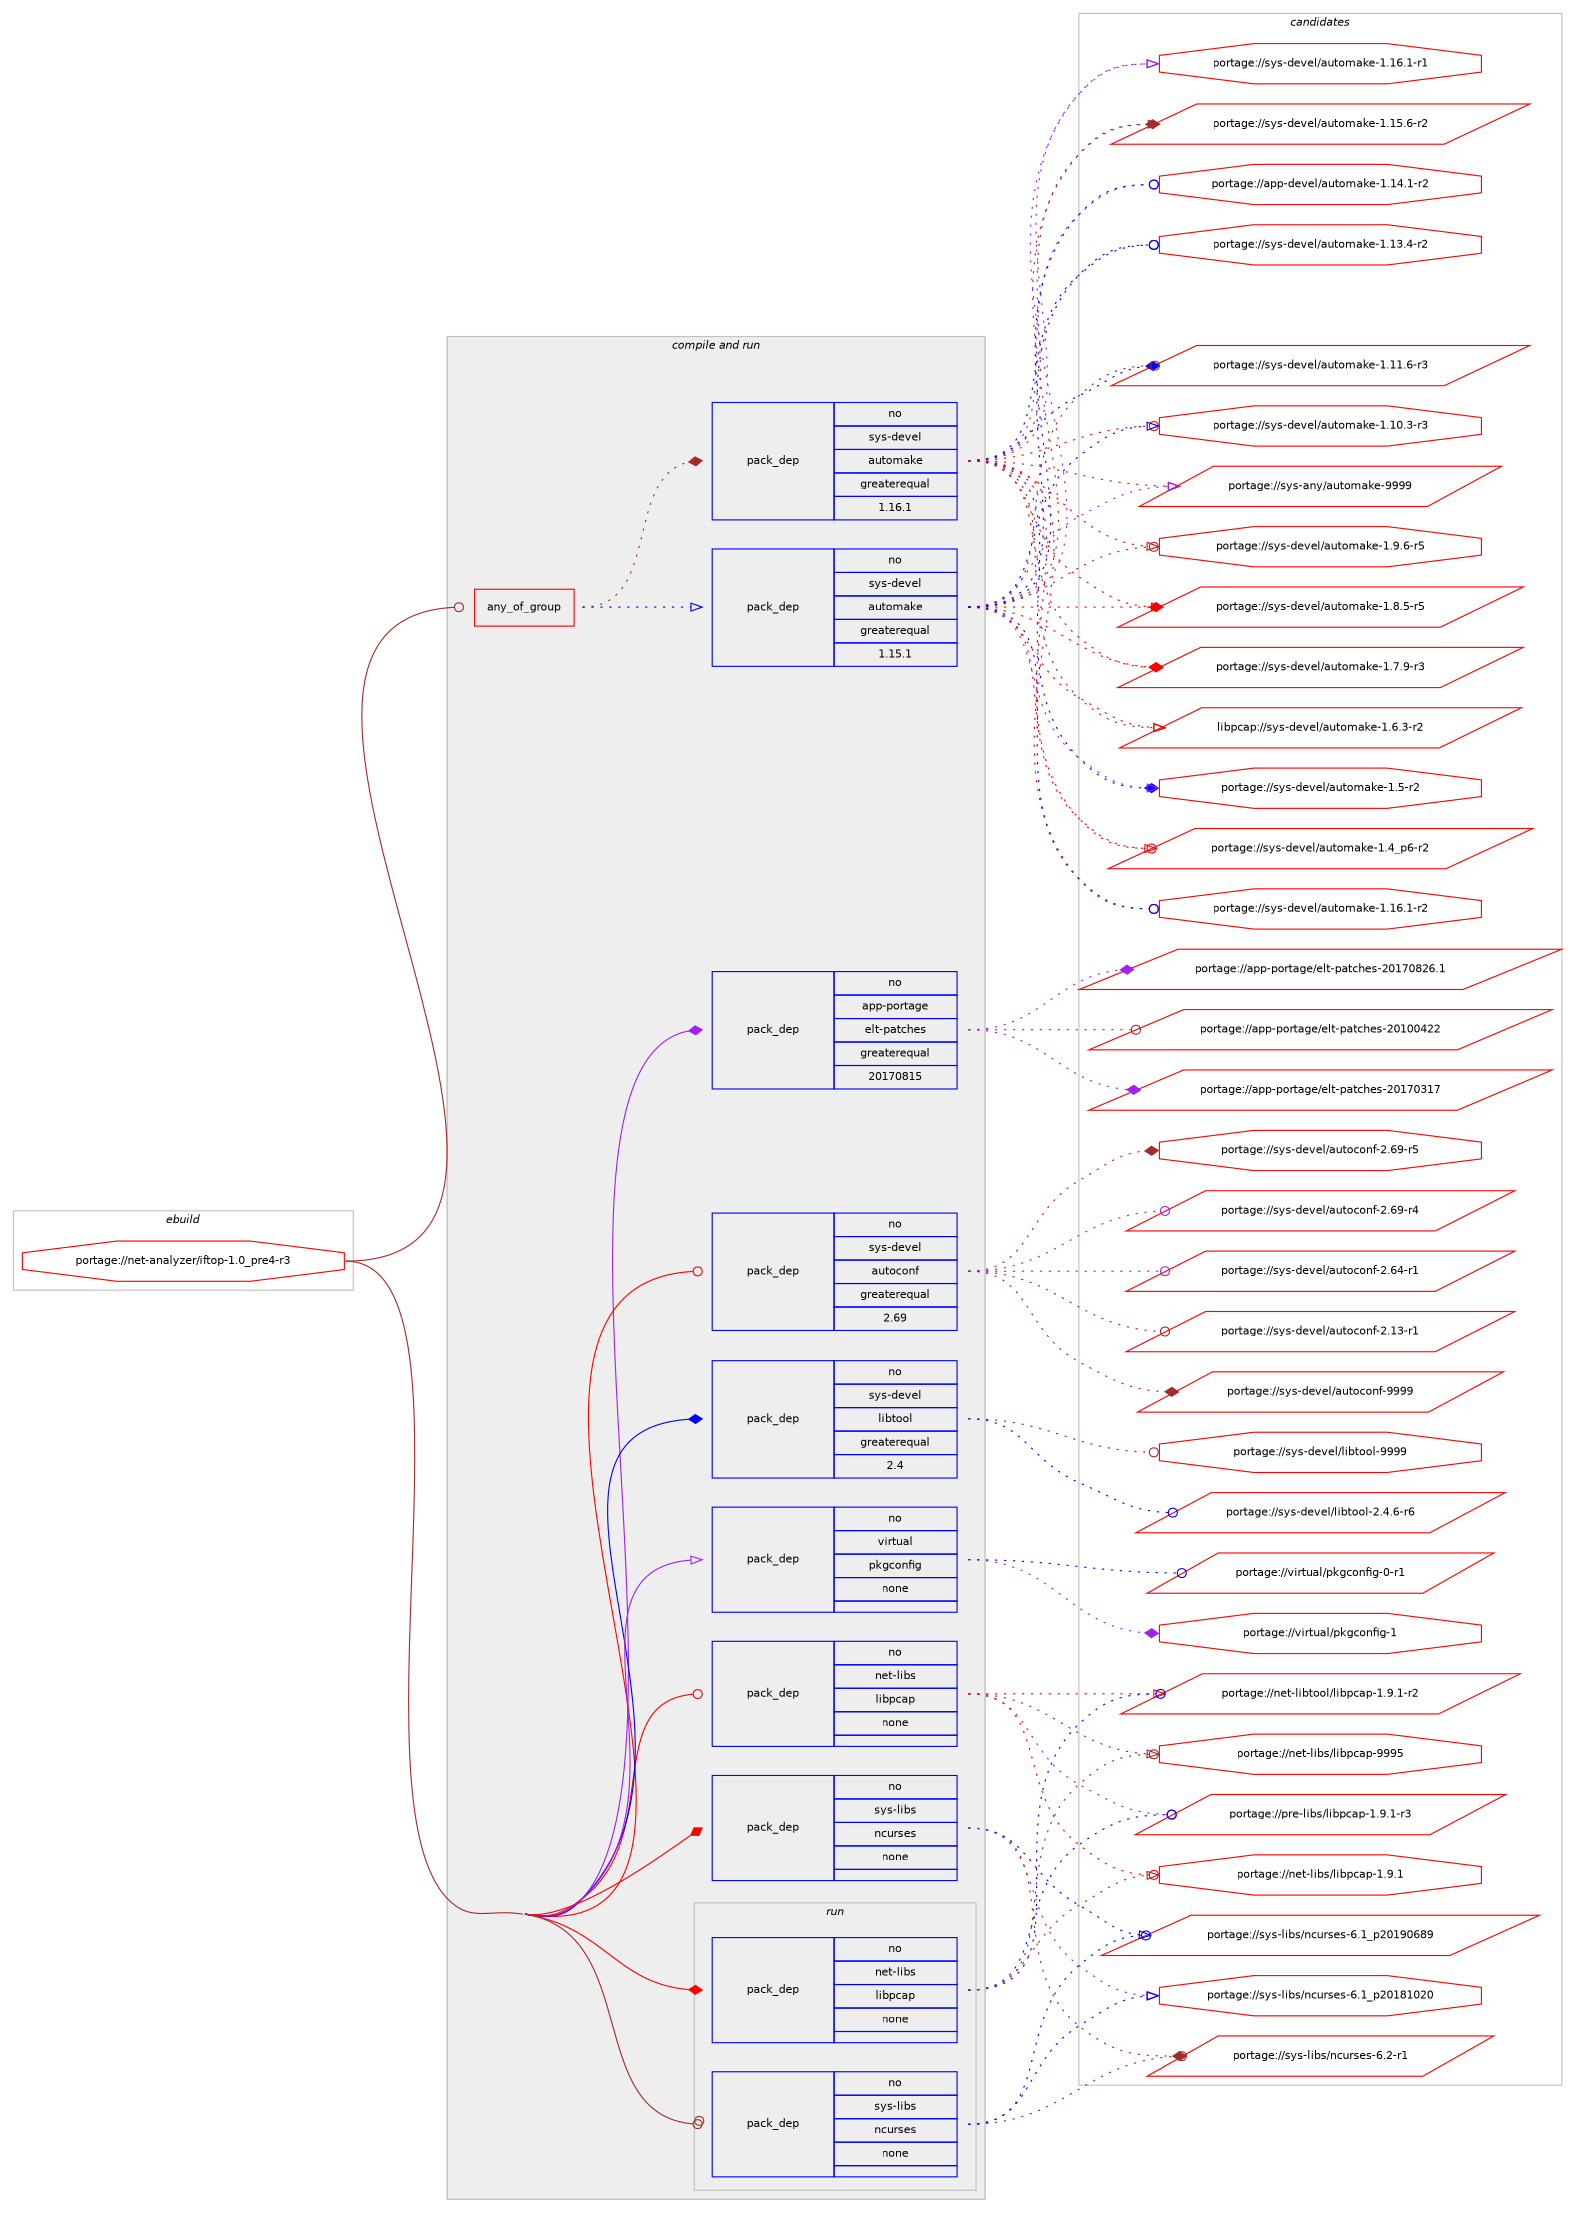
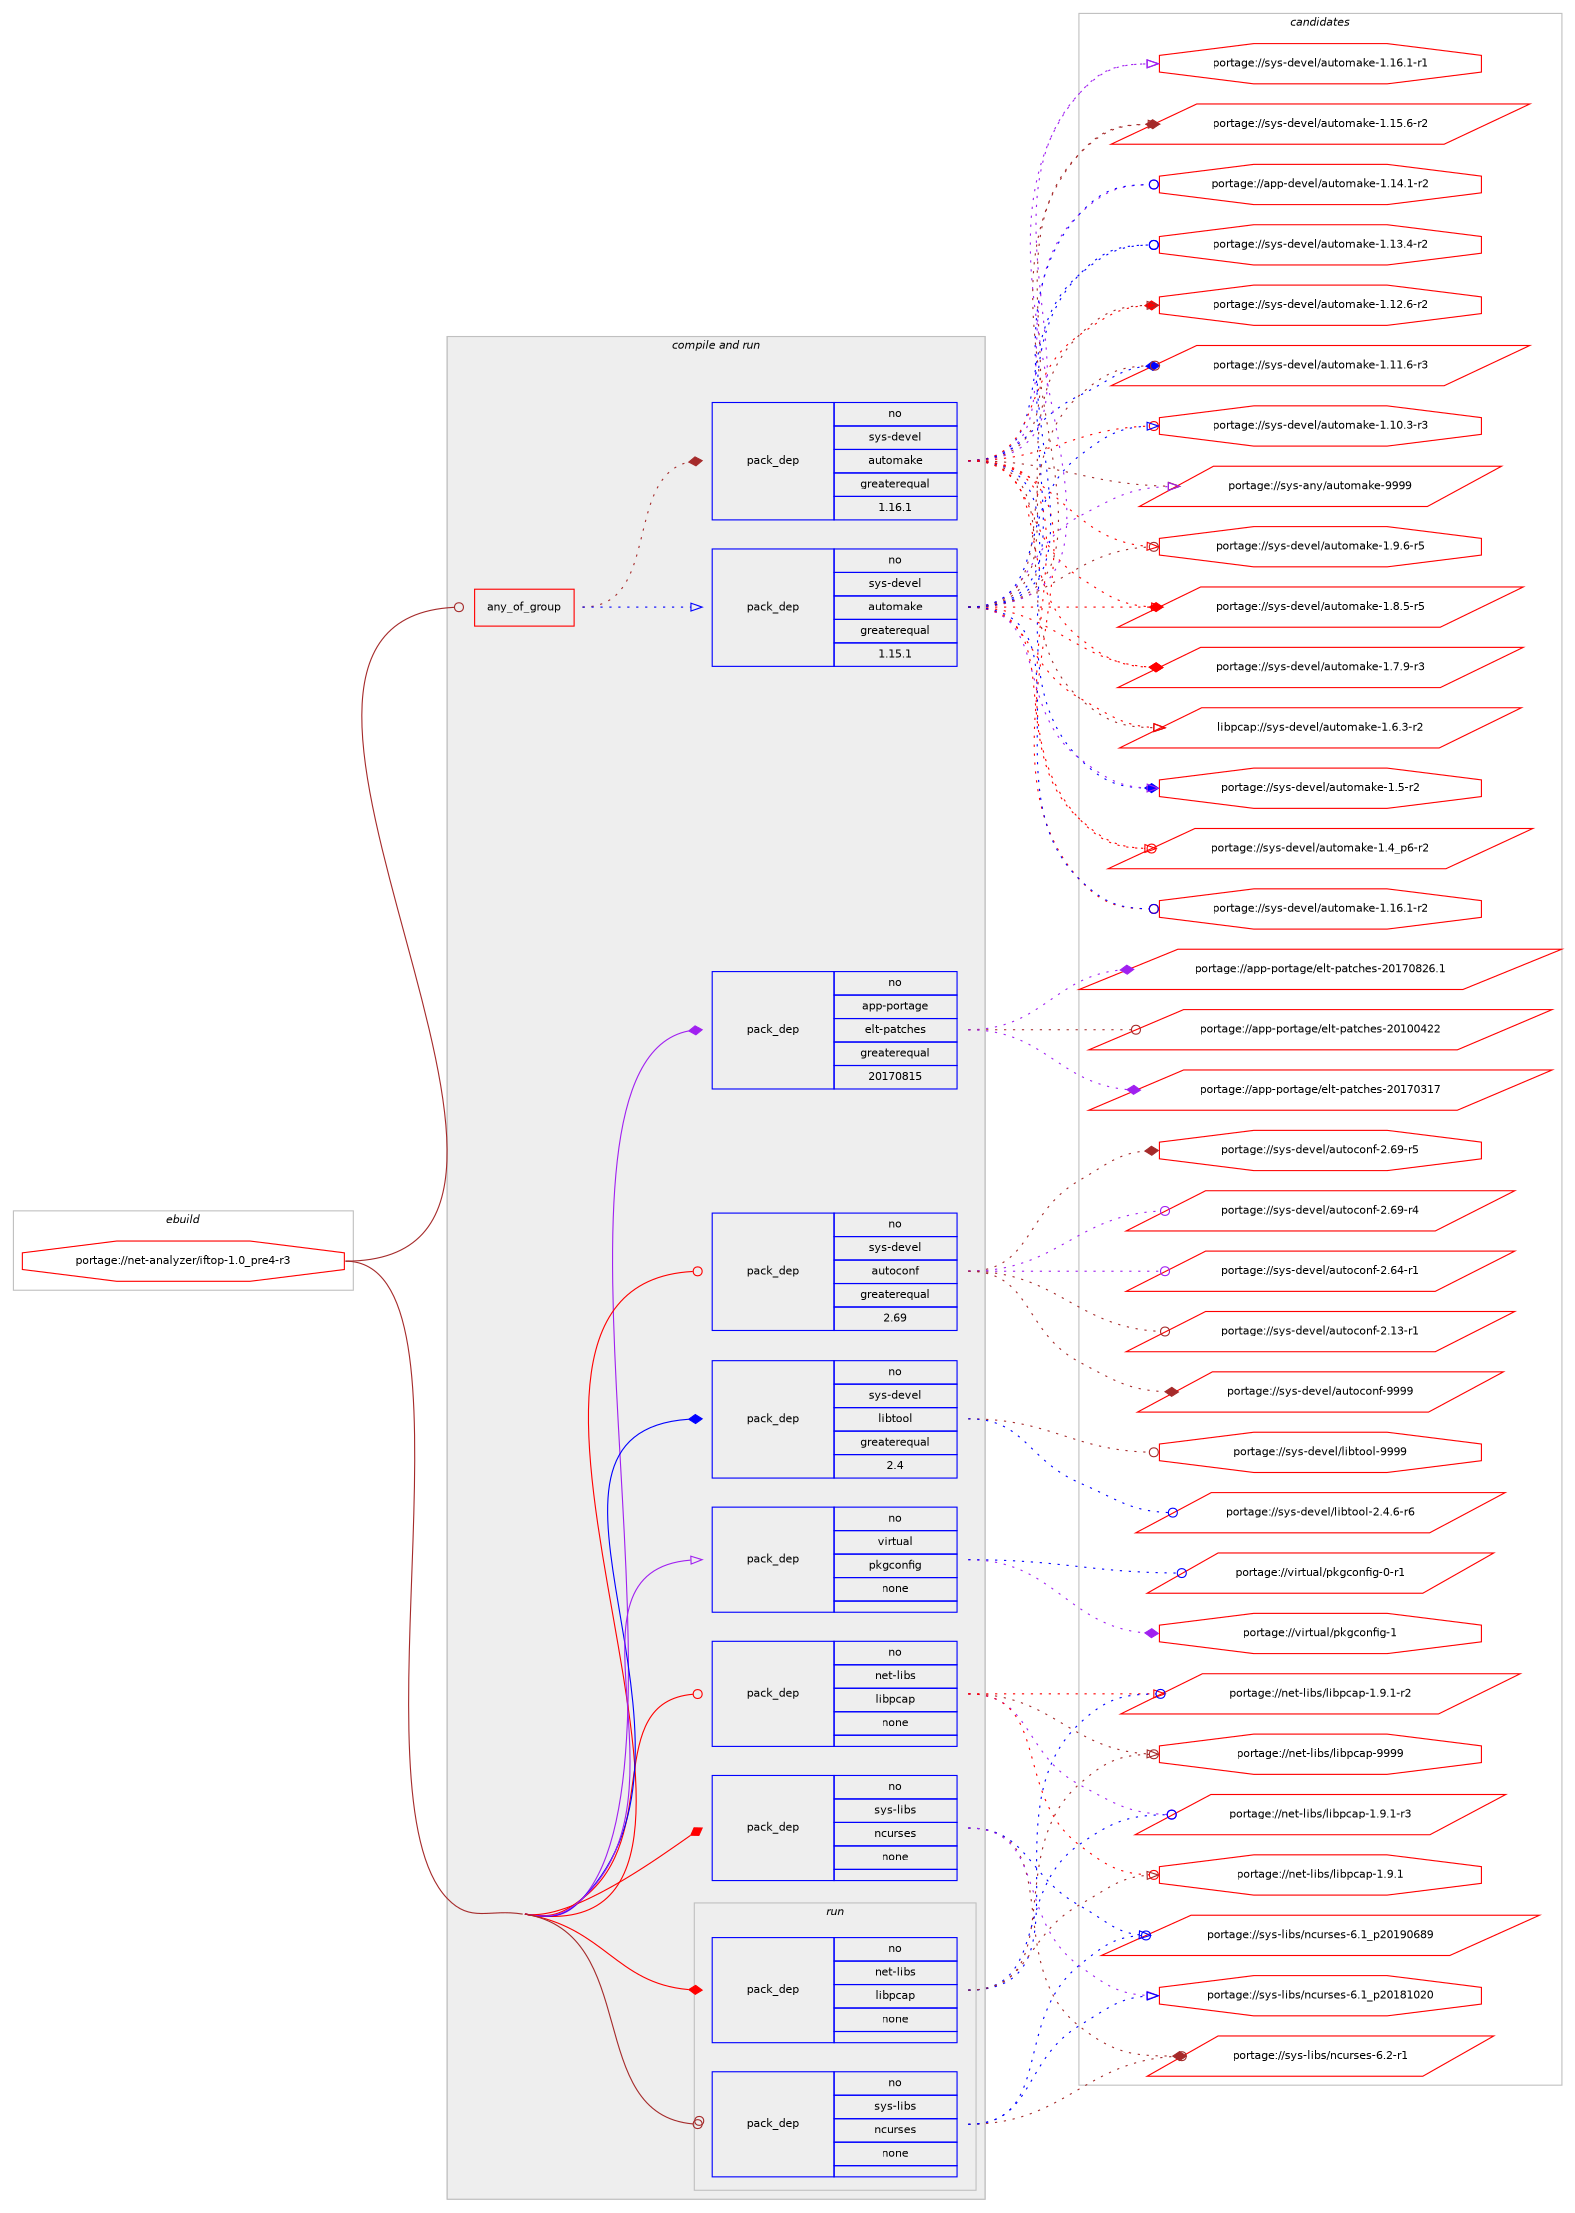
node "portage://sys-devel/automake-1.12.6-r2": added
node "portage://net-libtool/libpcap-1.9.1-r2": label "portage://net-libtool/libpcap-1.9.1-r2" -> "portage://net-libs/libpcap-1.9.1-r2"
node "portage://net-libs/libpcap-9995": label "portage://net-libs/libpcap-9995" -> "portage://net-libs/libpcap-9999"
node "portage://pre-libs/libpcap-1.9.1-r3": label "portage://pre-libs/libpcap-1.9.1-r3" -> "portage://net-libs/libpcap-1.9.1-r3"
